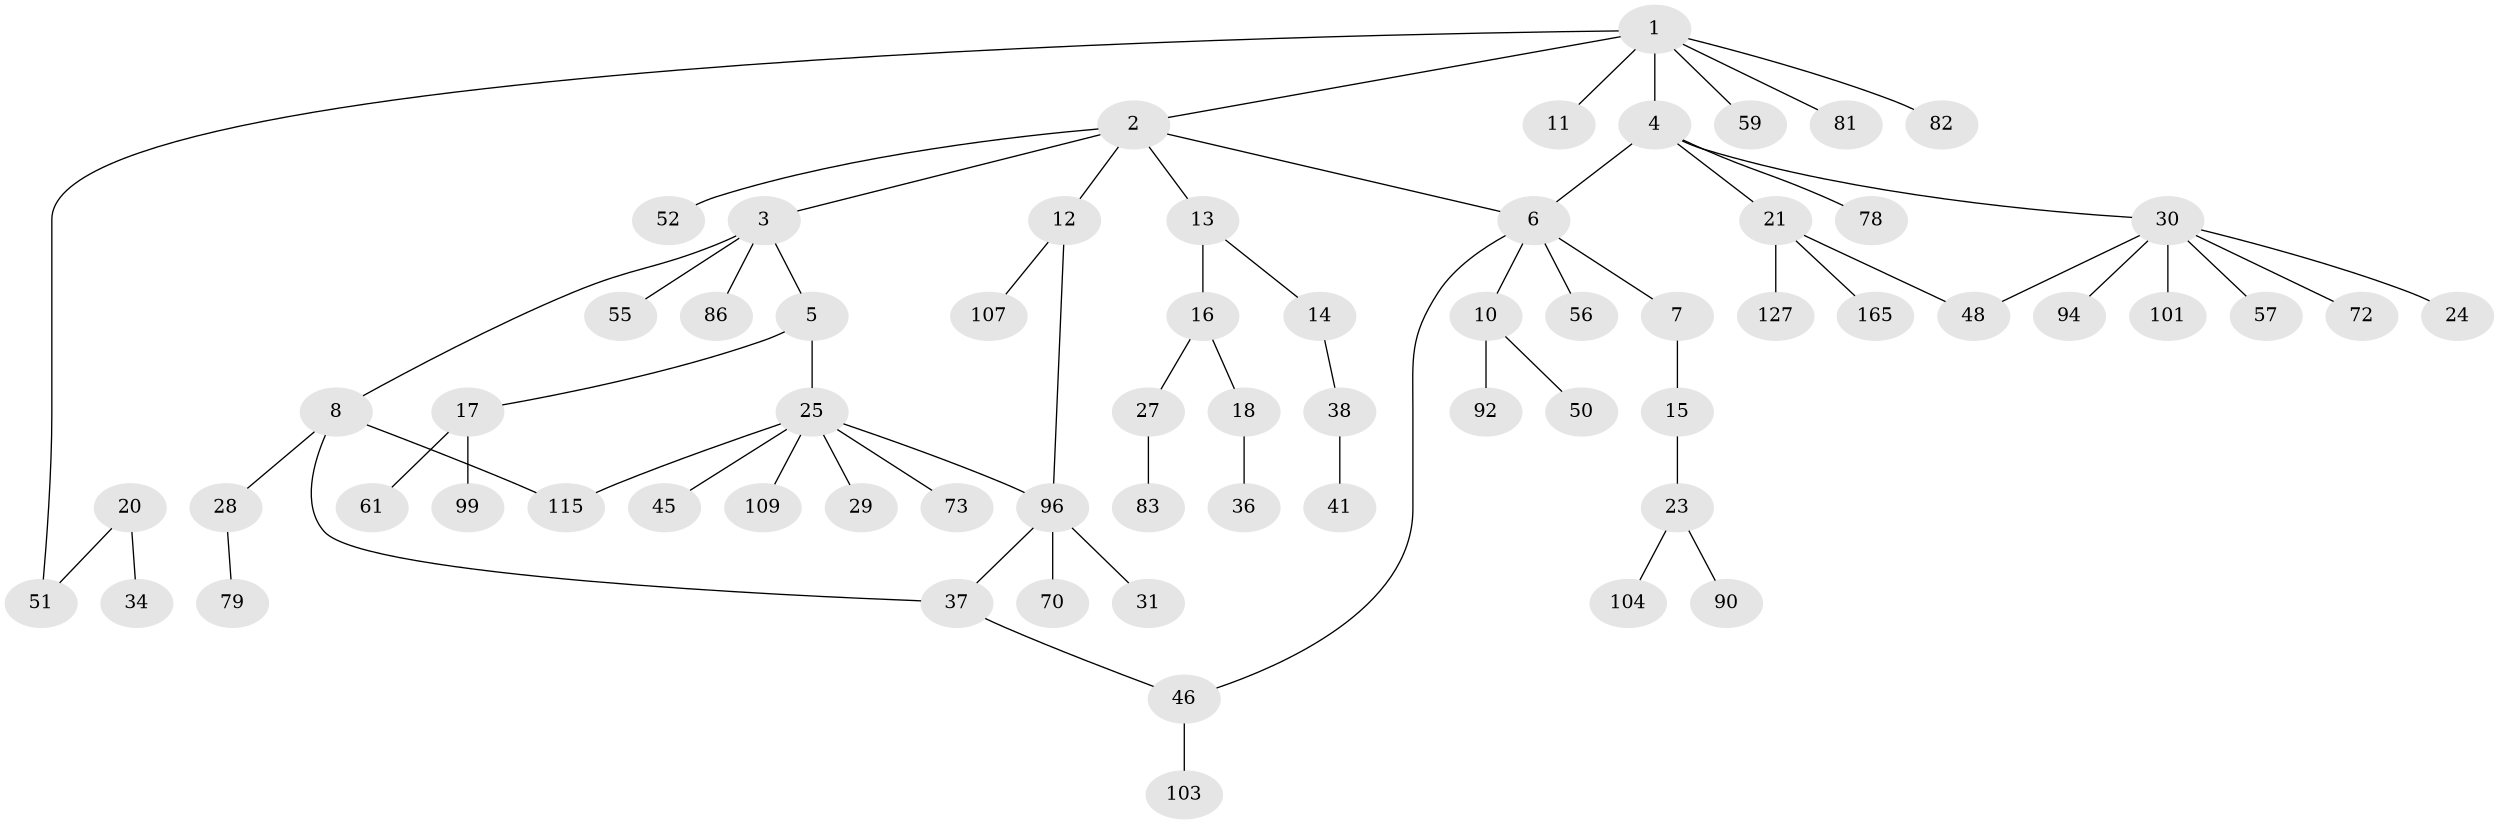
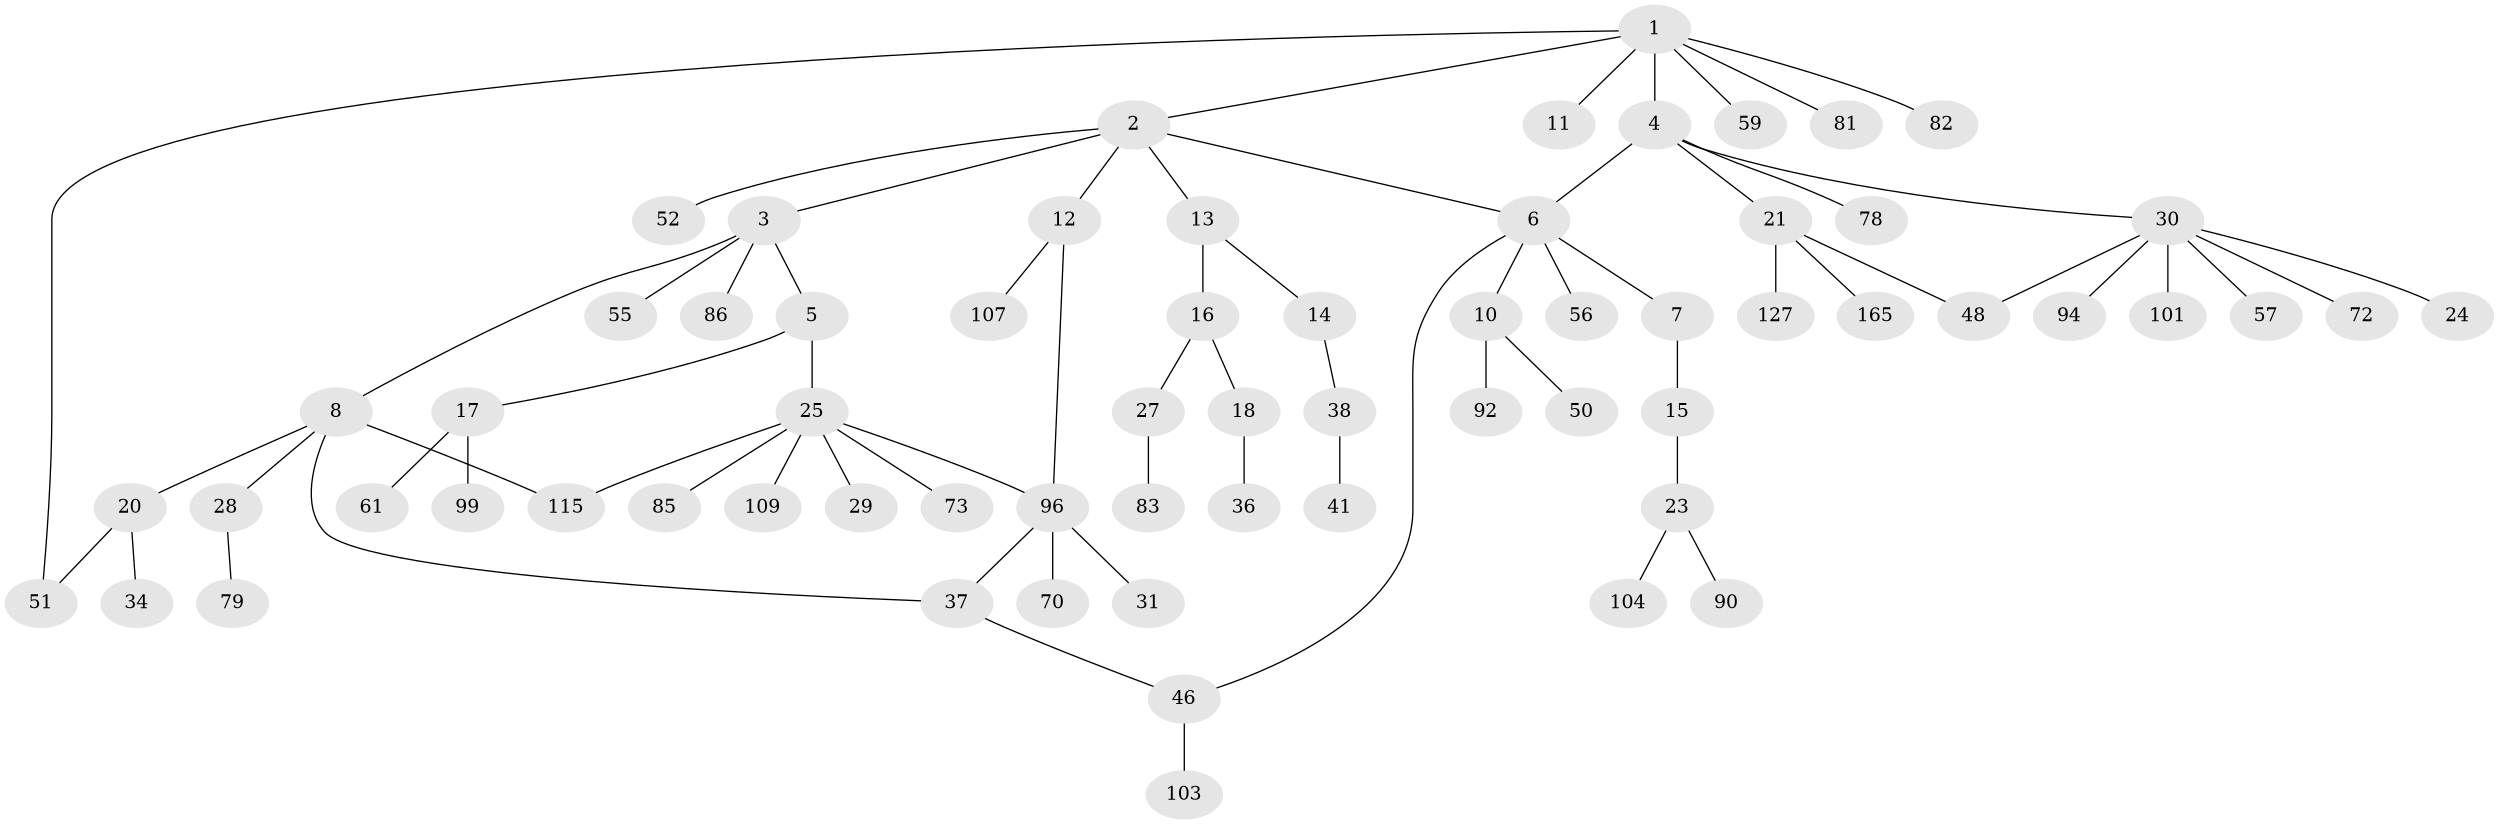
edge "8" -- "20": added
node "45": label "45" -> "85"
